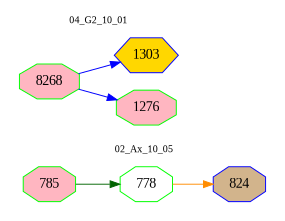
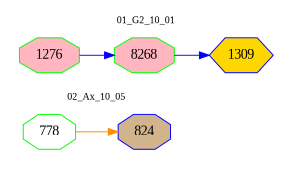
cluster "04_G2_10_01": label "04_G2_10_01" -> "01_G2_10_01"
node "1303": label "1303" -> "1309"
edge "8268" -> "1276": reversed
node "785": removed
